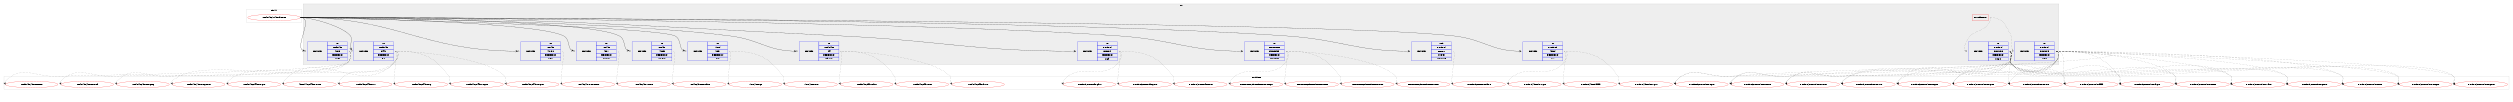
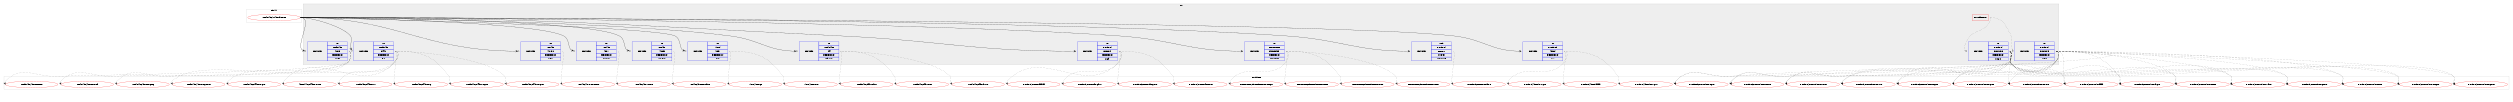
node "sys-devel/autoconf-9999": added
